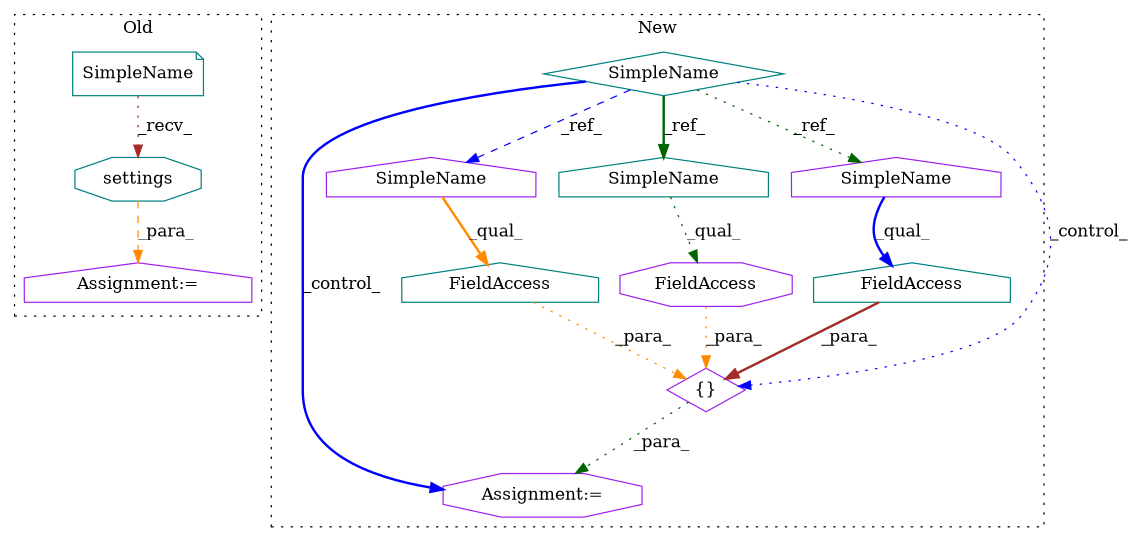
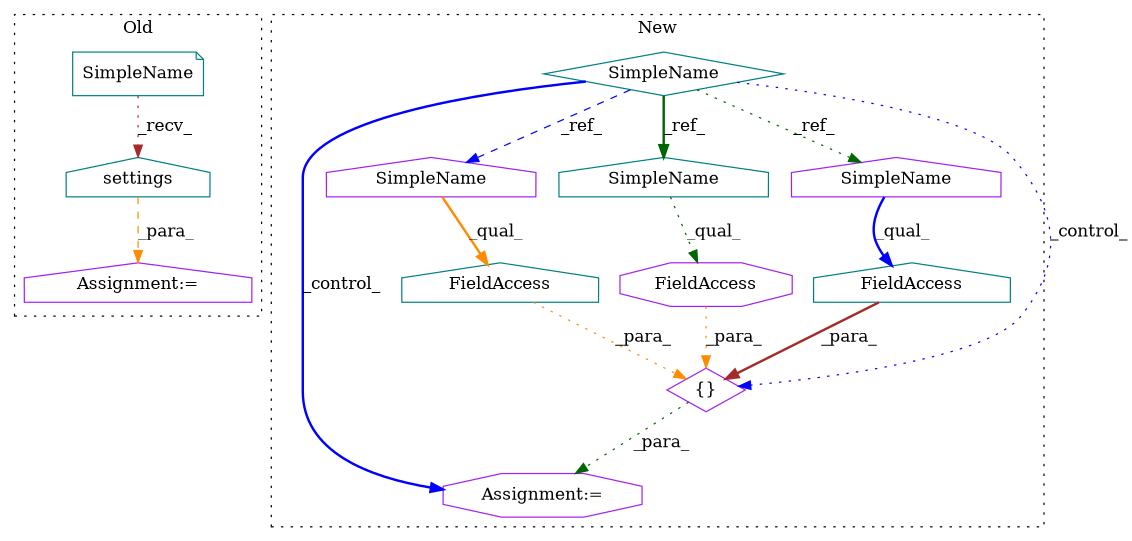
node "settings": shape octagon -> house
